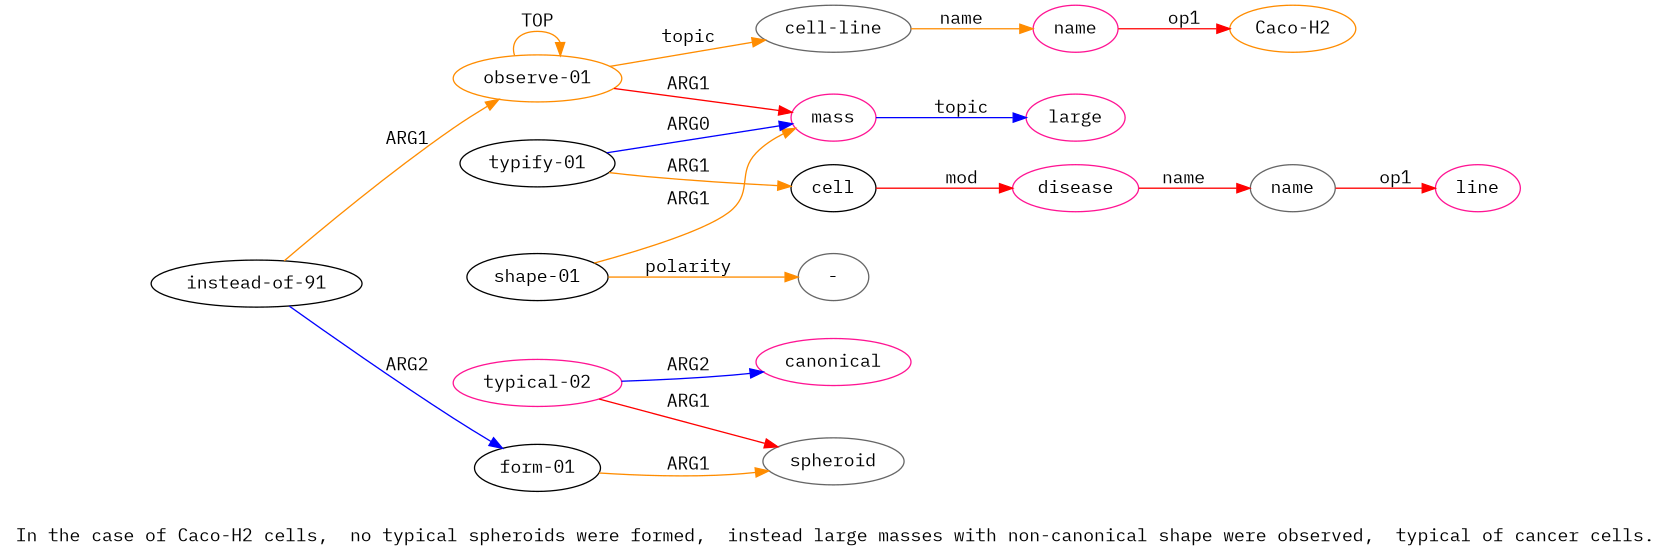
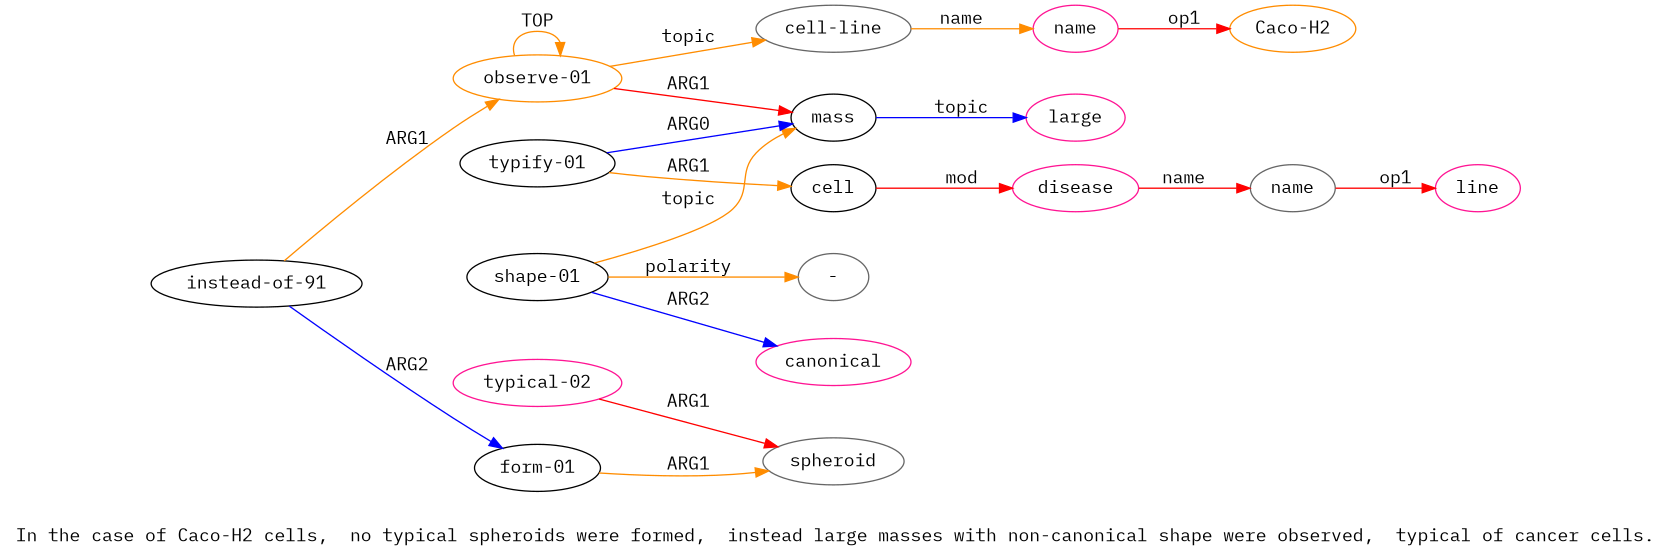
node "mass": color deeppink -> black
edge "shape-01" -> "mass": label "ARG1" -> "topic"
edge "typical-02" -> "canonical": now "shape-01" -> "canonical"
